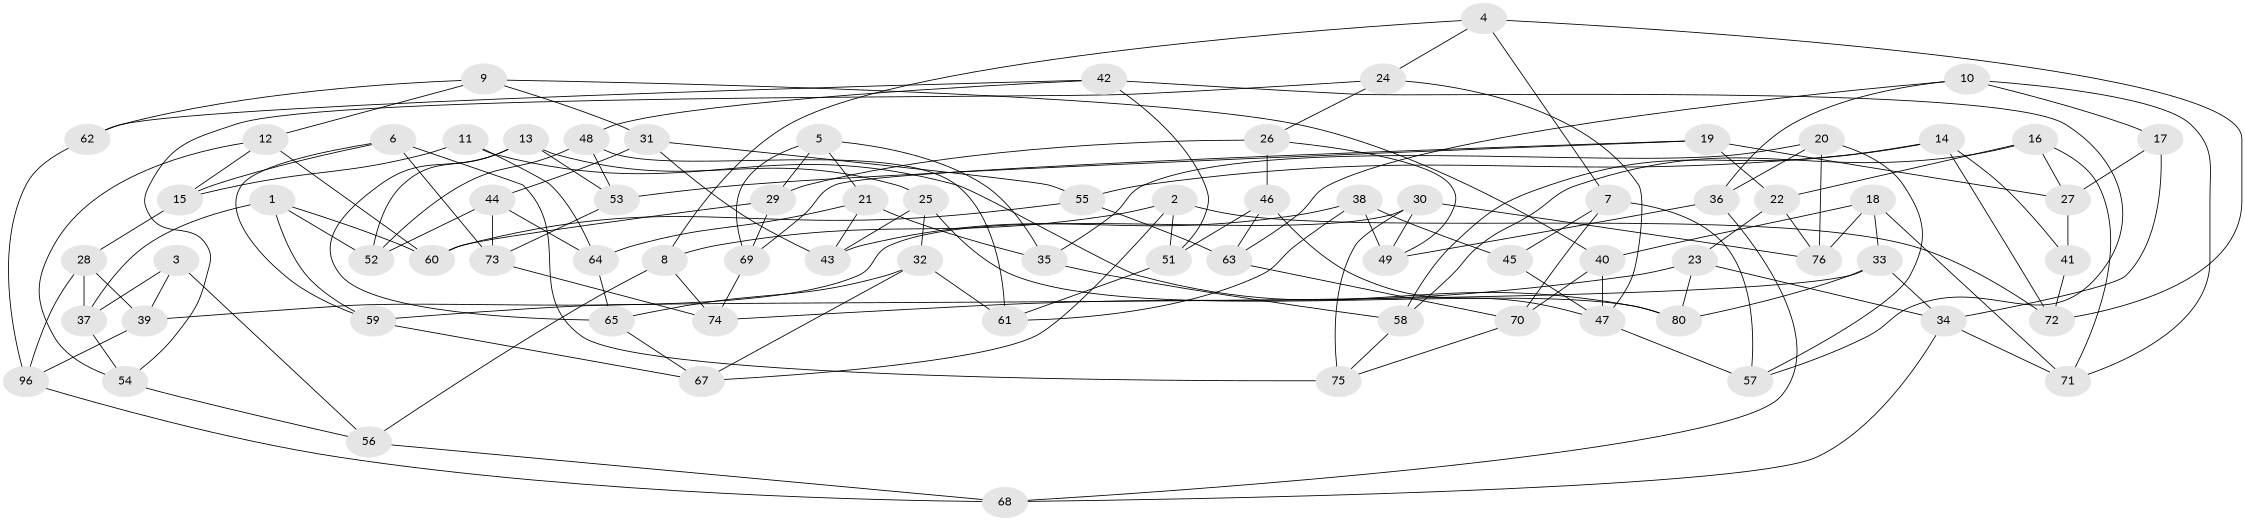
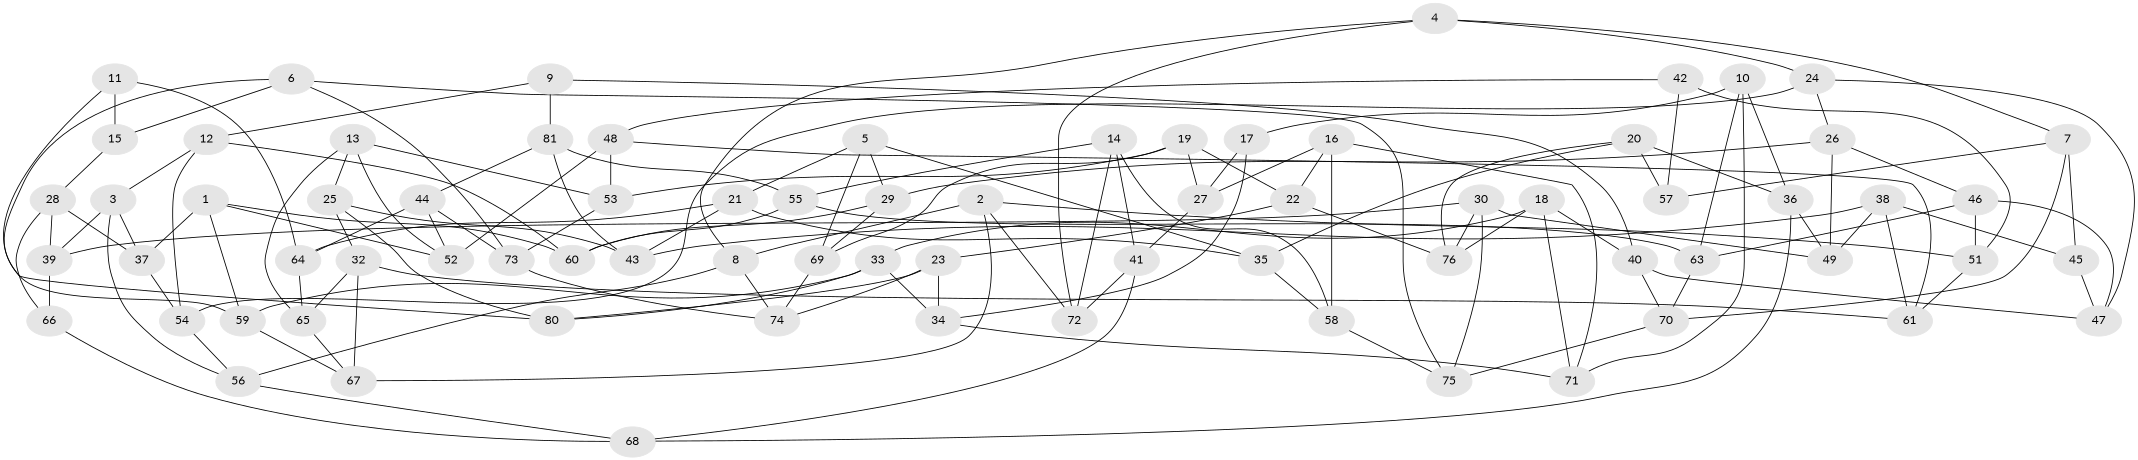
node "62": removed
node "31": label "31" -> "81"
edge "12" -- "15": now "12" -- "3"
edge "47" -- "57": removed
node "96": label "96" -> "66"
edge "34" -- "68": now "41" -- "68"
